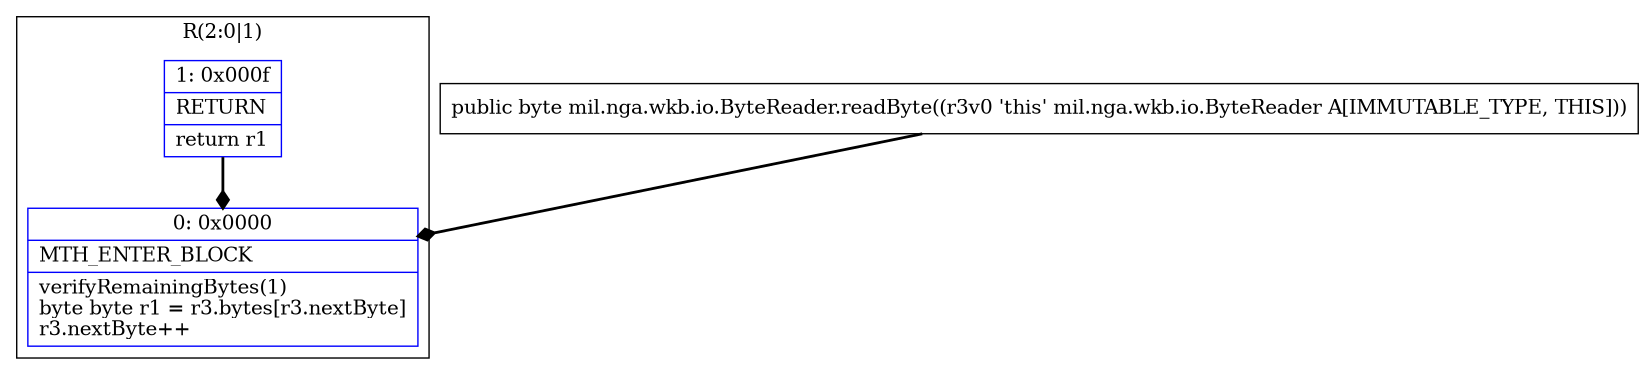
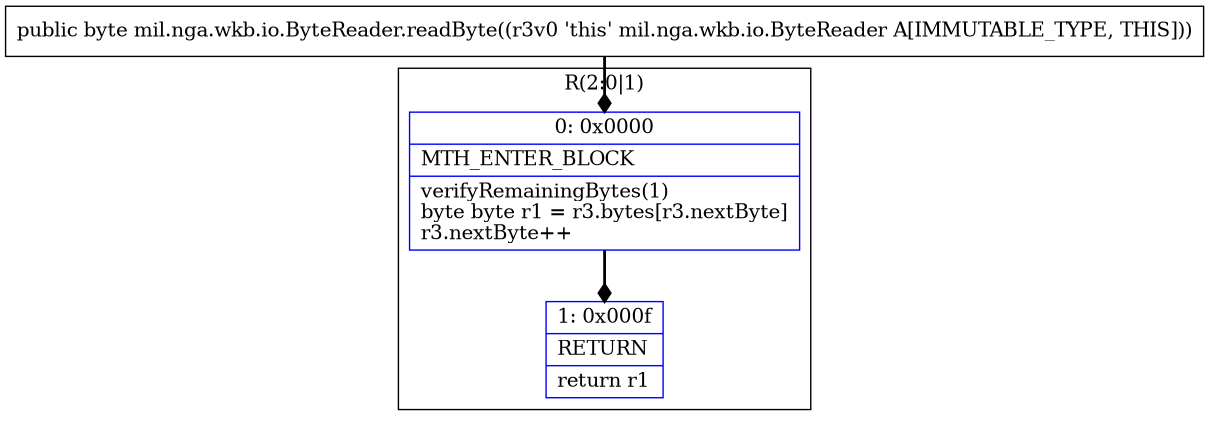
edge "1: 0x000f" -> "0: 0x0000": reversed
